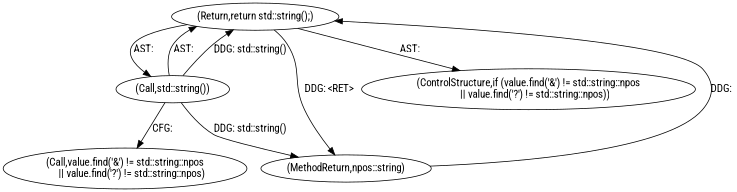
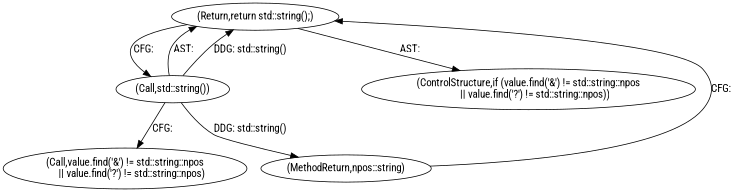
edge "(Return,return std::string();)" -> "(Call,std::string())": label "AST: " -> "CFG: "
edge "(MethodReturn,npos::string)" -> "(Return,return std::string();)": label "DDG: " -> "CFG: "
edge "(Return,return std::string();)" -> "(MethodReturn,npos::string)": removed, label "DDG: <RET>"
